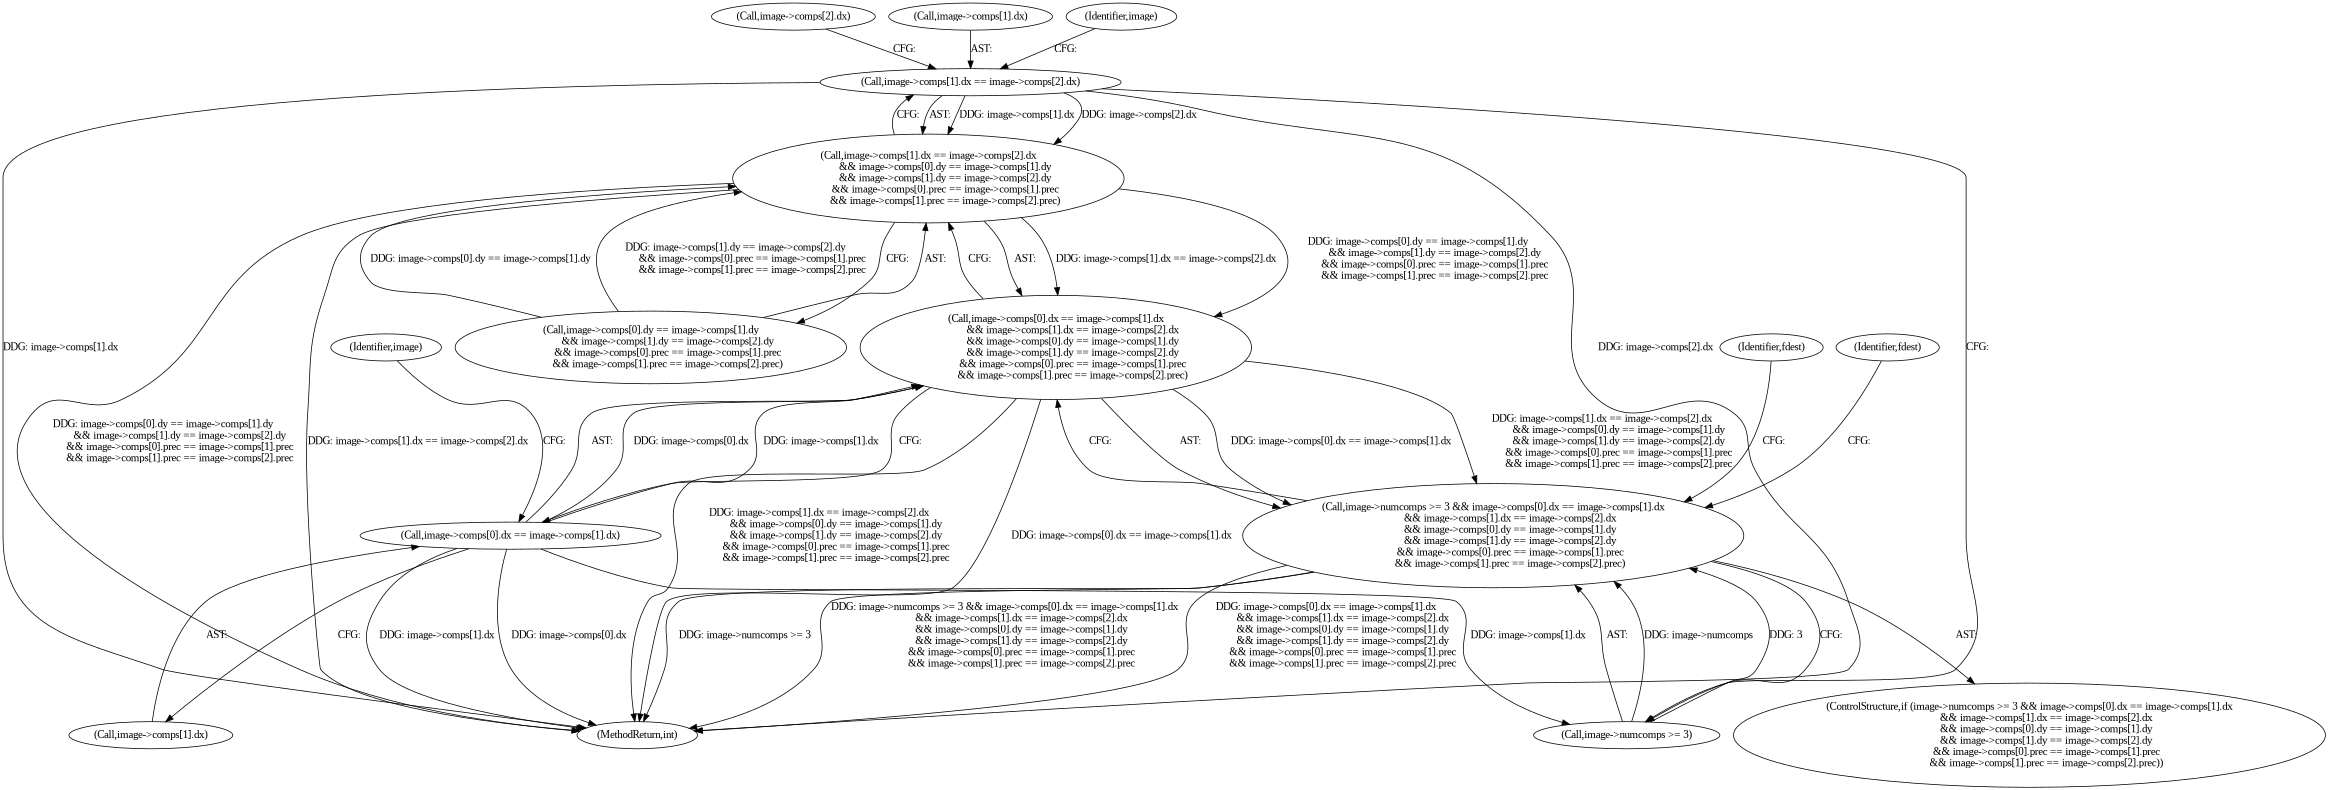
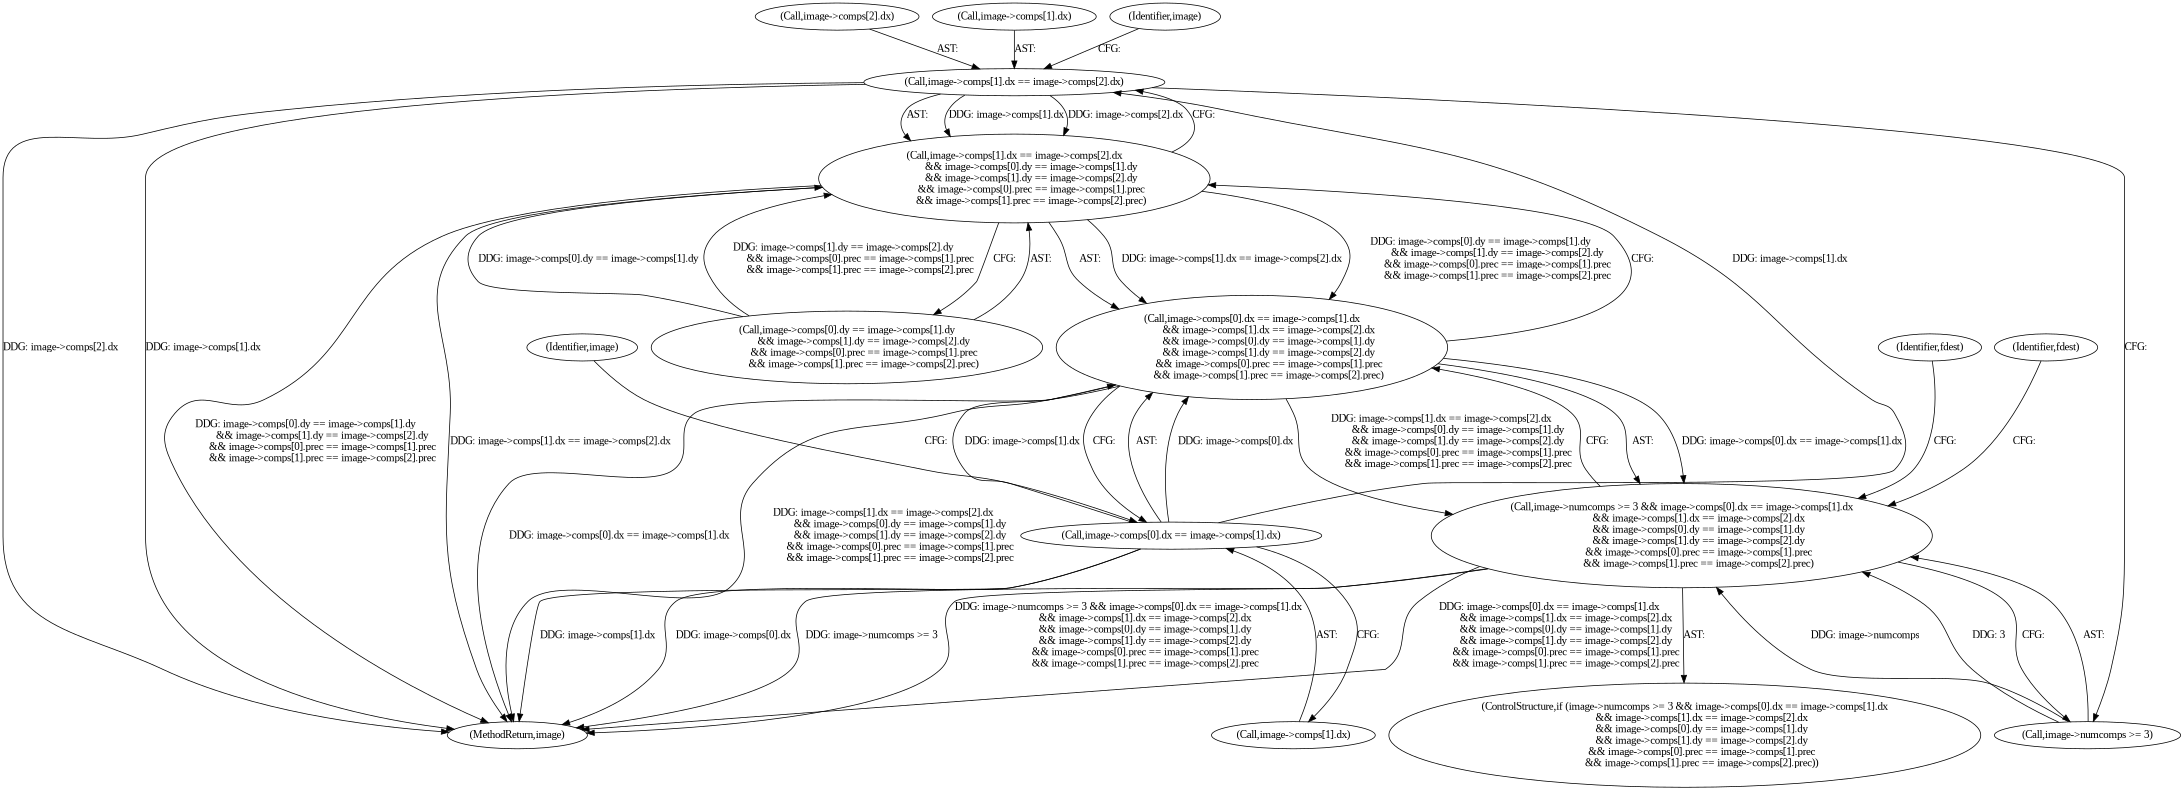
edge "(Call,image->comps[2].dx)" -> "(Call,image->comps[1].dx == image->comps[2].dx)": label "CFG: " -> "AST: "
edge "(Call,image->comps[0].dx == image->comps[1].dx)" -> "(Call,image->numcomps >= 3)": now "(Call,image->comps[0].dx == image->comps[1].dx)" -> "(Call,image->comps[1].dx == image->comps[2].dx)"
node "(MethodReturn,int)": label "(MethodReturn,int)" -> "(MethodReturn,image)"
